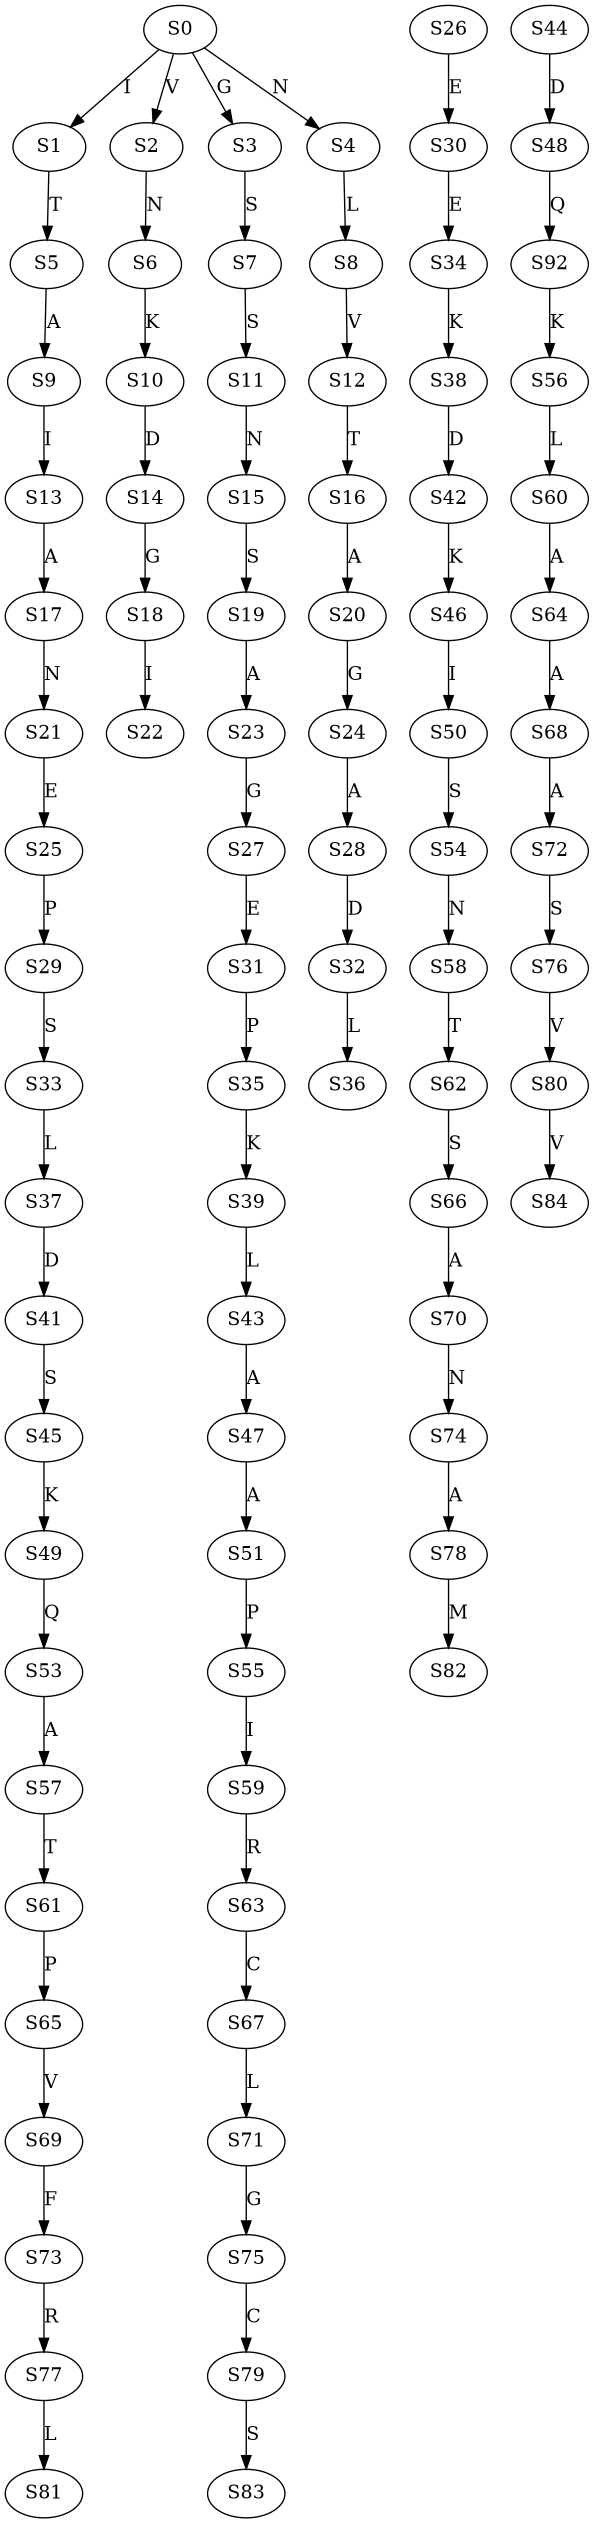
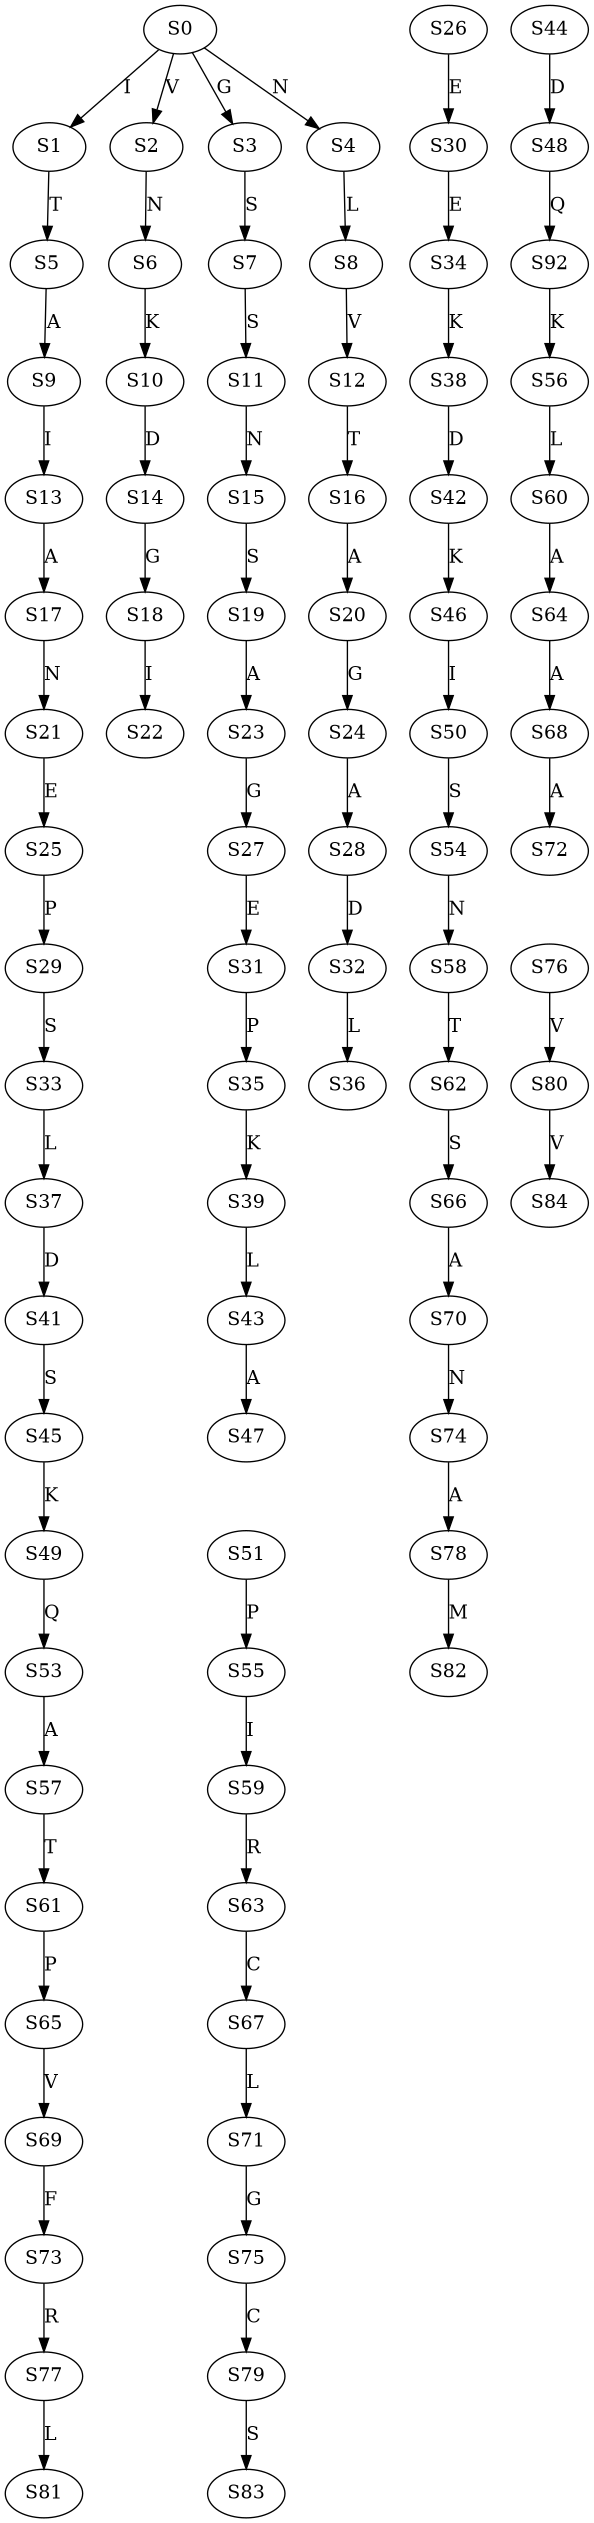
edge "S72" -> "S76": removed, label "S"
edge "S47" -> "S51": removed, label "A"
